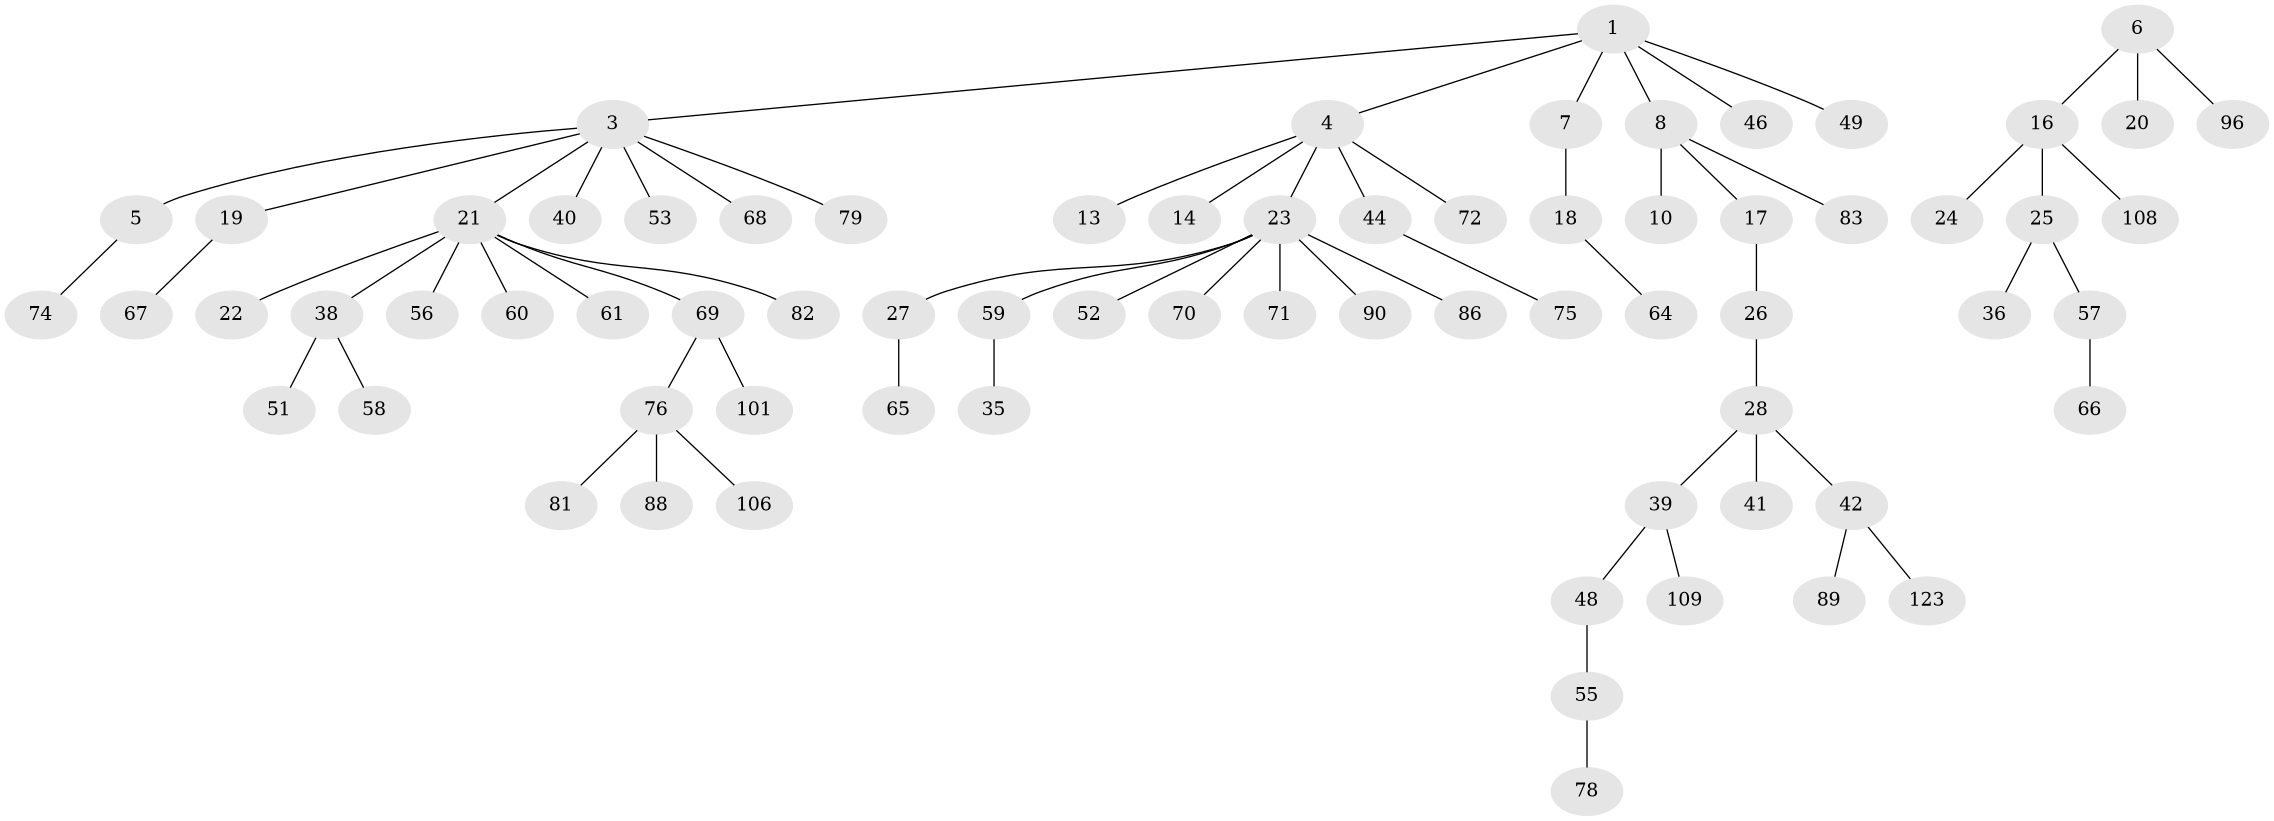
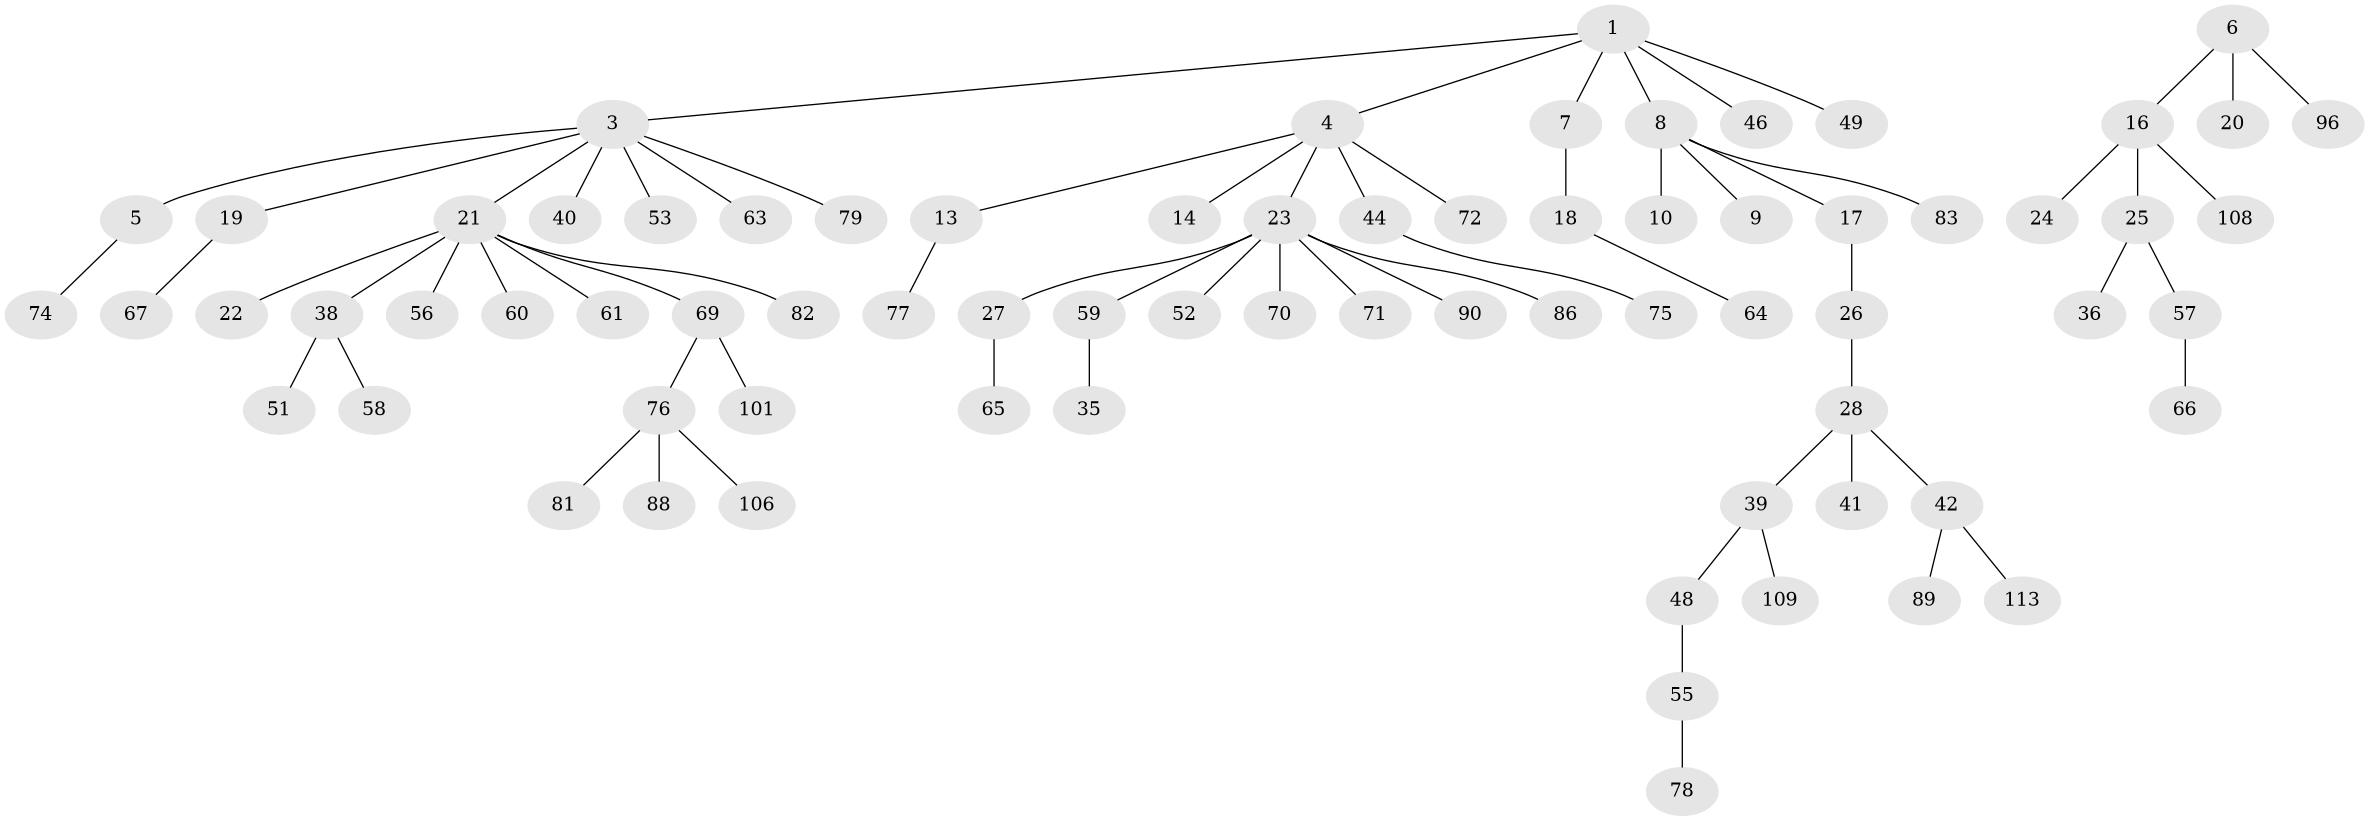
node "68": label "68" -> "63"
node "9": added
node "77": added
node "123": label "123" -> "113"
